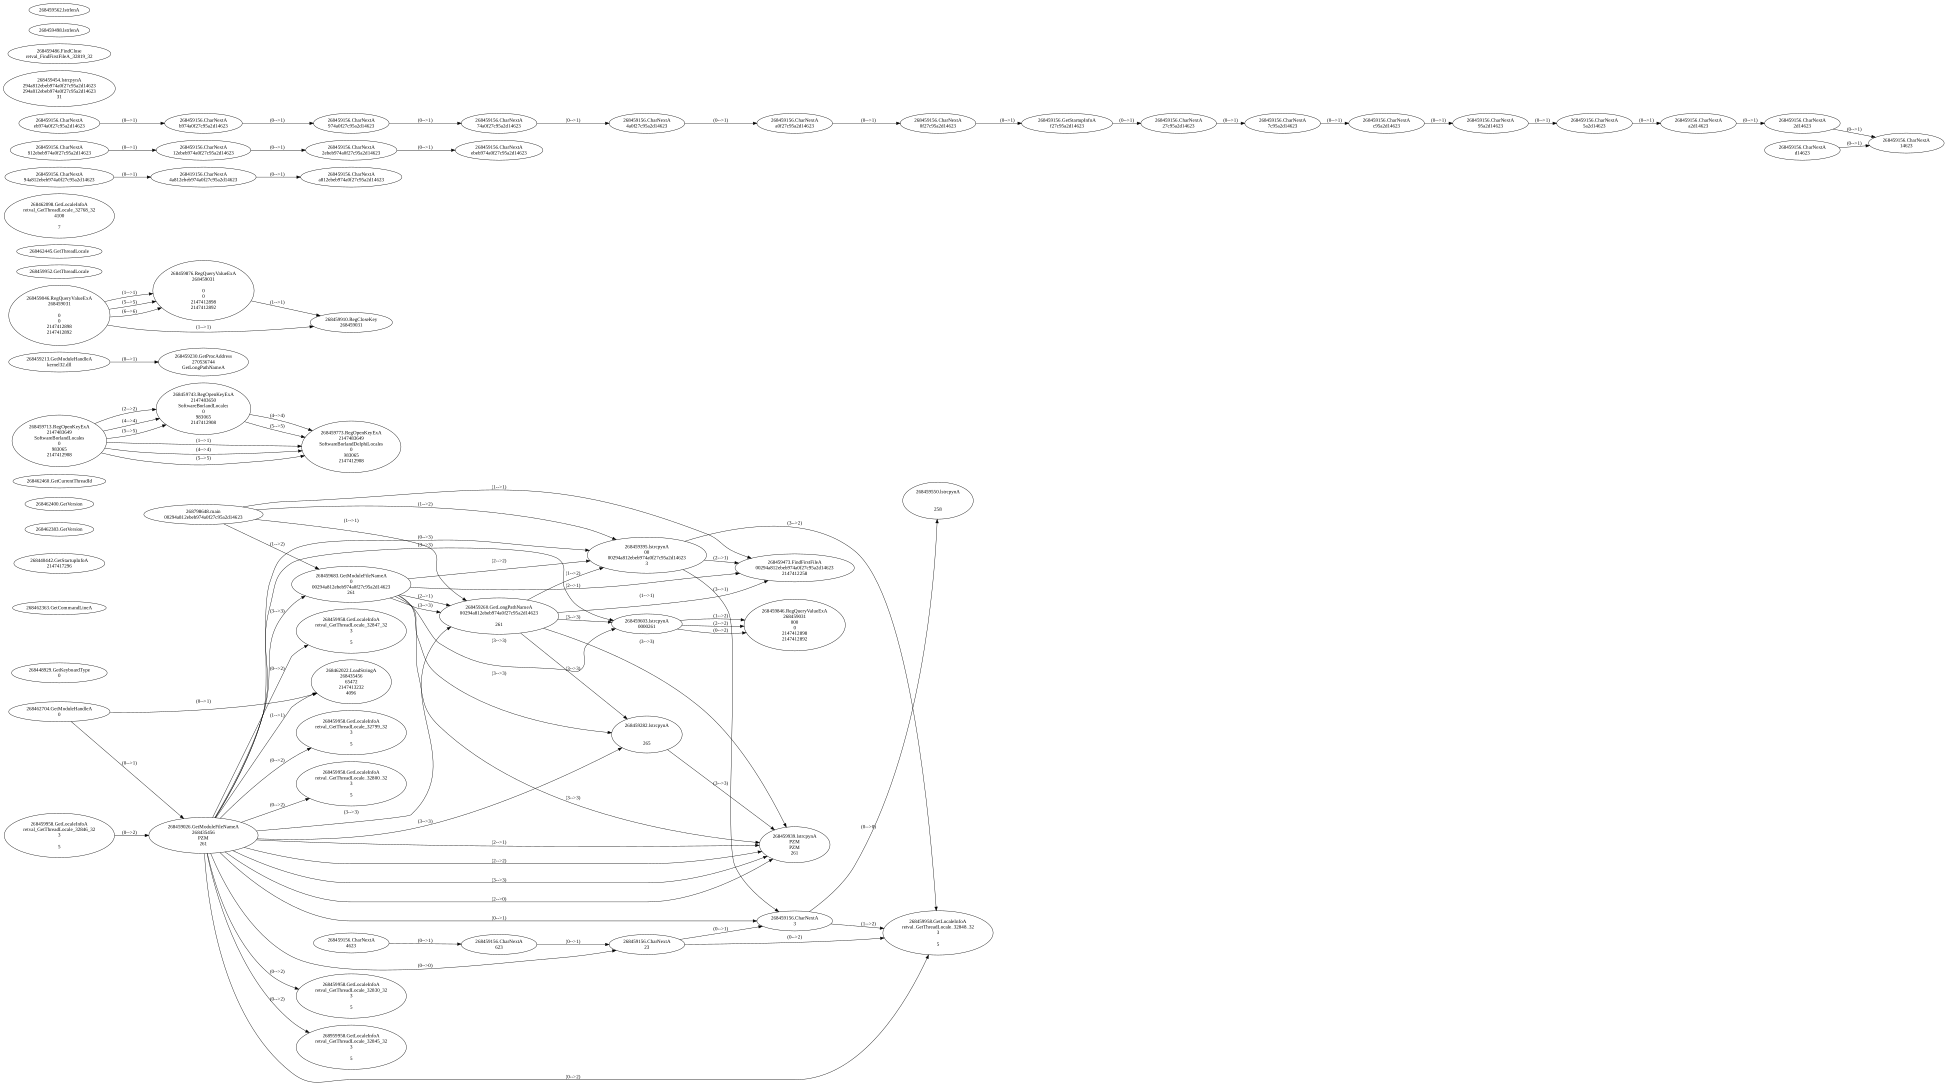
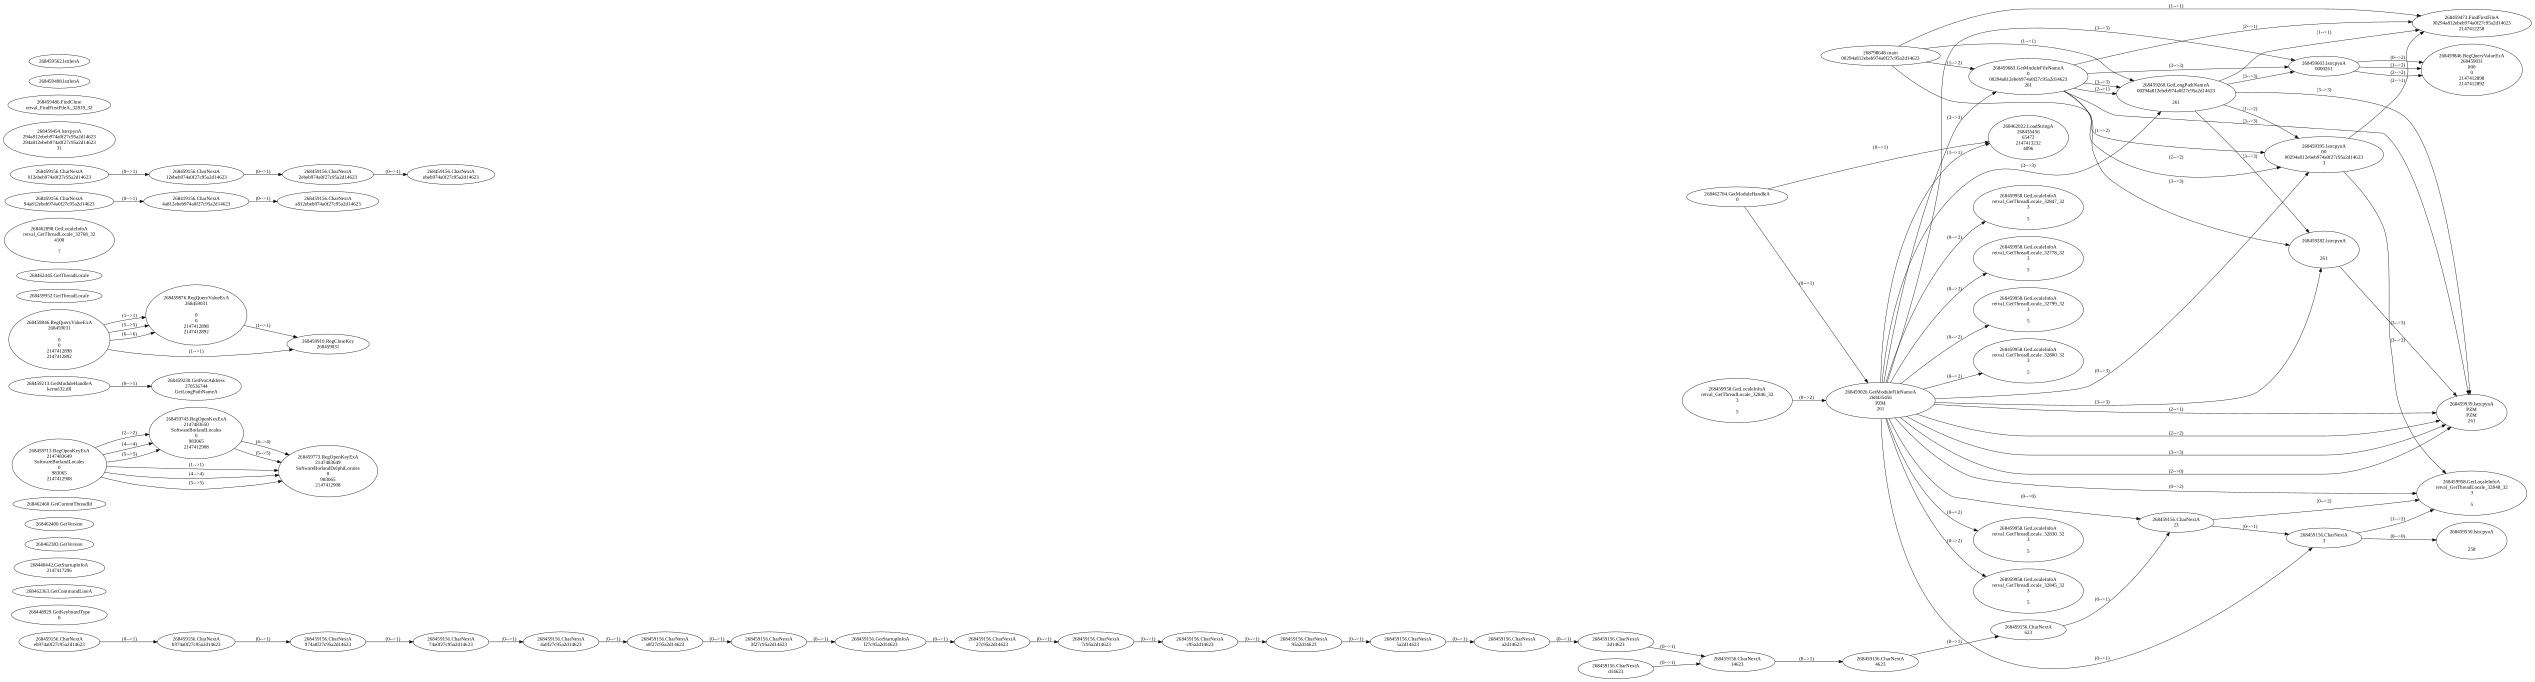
node "268459958.GetLocaleInfoA retval_GetThreadLocale_32778_32 3 5": added
edge "268459156.CharNextA 14623" -> "268459156.CharNextA 4623": added, label "(0-->1)"
edge "268459395.lstrcpynA 00 00294a812ebeb974a0f27c95a2d14623 3" -> "268459156.CharNextA 3": removed, label "(3-->1)"
node "268459282.lstrcpynA 265": label "268459282.lstrcpynA 265" -> "268459282.lstrcpynA 261"
